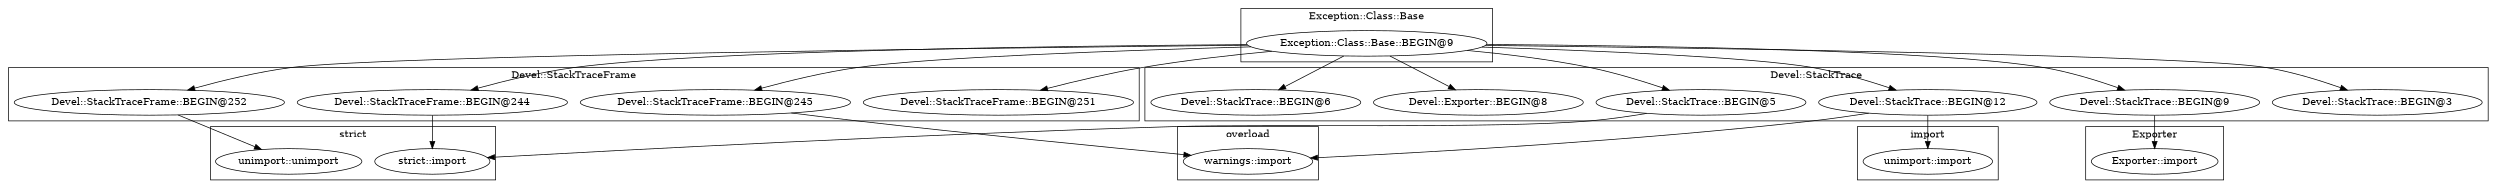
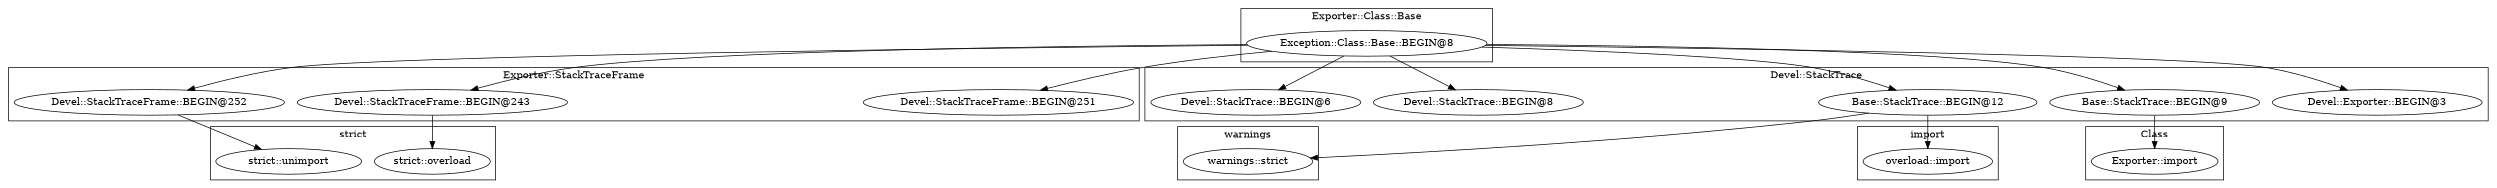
cluster "Exception::Class::Base": label "Exception::Class::Base" -> "Exporter::Class::Base"
node "Exception::Class::Base::BEGIN@9": label "Exception::Class::Base::BEGIN@9" -> "Exception::Class::Base::BEGIN@8"
cluster "Devel::StackTraceFrame": label "Devel::StackTraceFrame" -> "Exporter::StackTraceFrame"
node "Devel::StackTraceFrame::BEGIN@244": label "Devel::StackTraceFrame::BEGIN@244" -> "Devel::StackTraceFrame::BEGIN@243"
node "Devel::StackTraceFrame::BEGIN@245": removed
node "Devel::Exporter::BEGIN@8": label "Devel::Exporter::BEGIN@8" -> "Devel::StackTrace::BEGIN@8"
node "Devel::StackTrace::BEGIN@5": removed
node "Devel::StackTrace::BEGIN@12": label "Devel::StackTrace::BEGIN@12" -> "Base::StackTrace::BEGIN@12"
node "Devel::StackTrace::BEGIN@9": label "Devel::StackTrace::BEGIN@9" -> "Base::StackTrace::BEGIN@9"
node "Devel::StackTrace::BEGIN@3": label "Devel::StackTrace::BEGIN@3" -> "Devel::Exporter::BEGIN@3"
cluster "overload": label "overload" -> "warnings"
cluster "Exporter": label "Exporter" -> "Class"
node "unimport::unimport": label "unimport::unimport" -> "strict::unimport"
node "strict::import": label "strict::import" -> "strict::overload"
node "warnings::import": label "warnings::import" -> "warnings::strict"
node "unimport::import": label "unimport::import" -> "overload::import"
